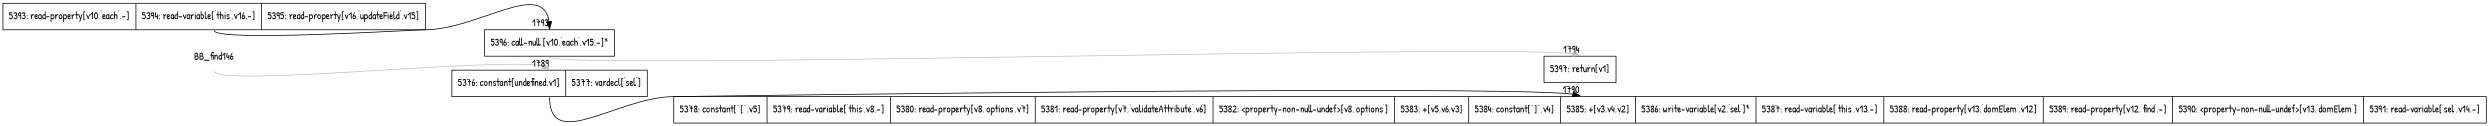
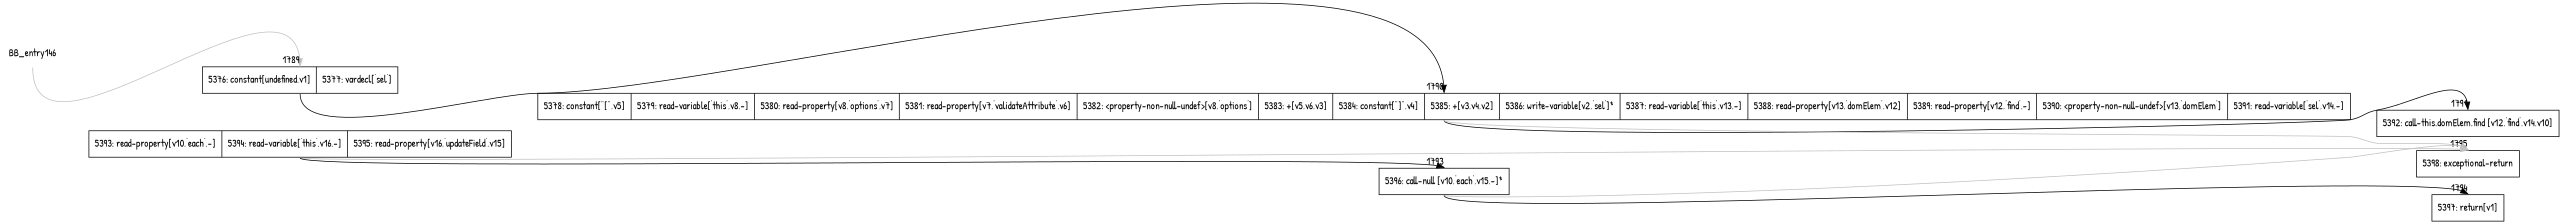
edge "5396: call-null [v10,'each',v15,-]*" -> "5397: return[v1]": color gray -> black
node "BB_find146": label "BB_find146" -> "BB_entry146"
node "5392: call-this.domElem.find [v12,'find',v14,v10]": added
node "5398: exceptional-return": added
